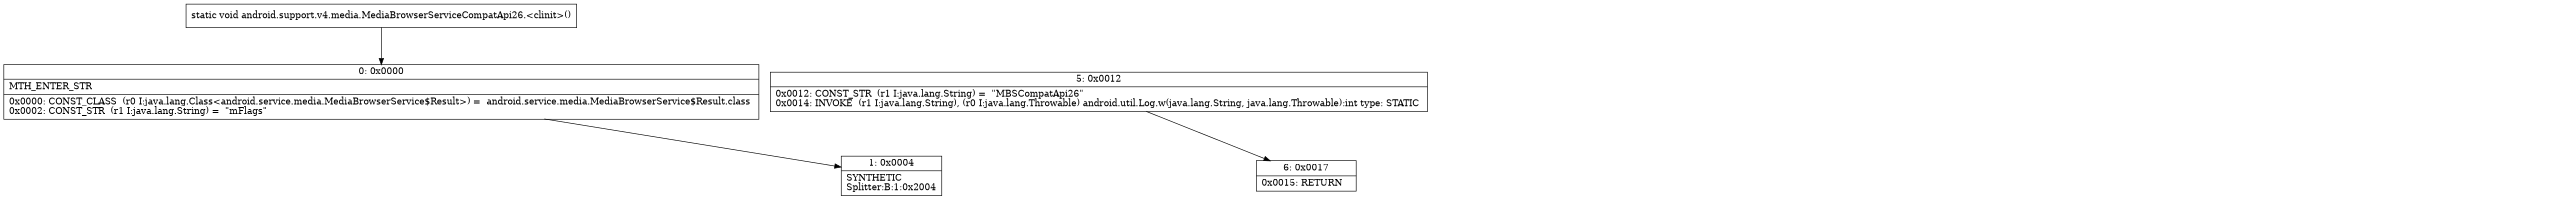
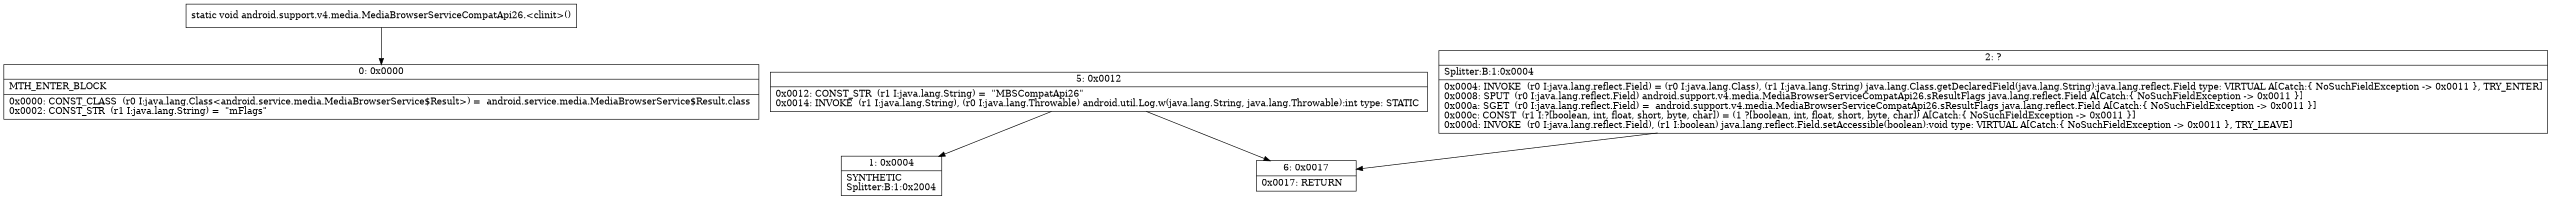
node "0: 0x0000": text "MTH_ENTER_STR" -> "MTH_ENTER_BLOCK"
node "2: ?": added
edge "0: 0x0000" -> "1: 0x0004": now "5: 0x0012" -> "1: 0x0004"
node "6: 0x0017": text "0x0015: RETURN" -> "0x0017: RETURN"
